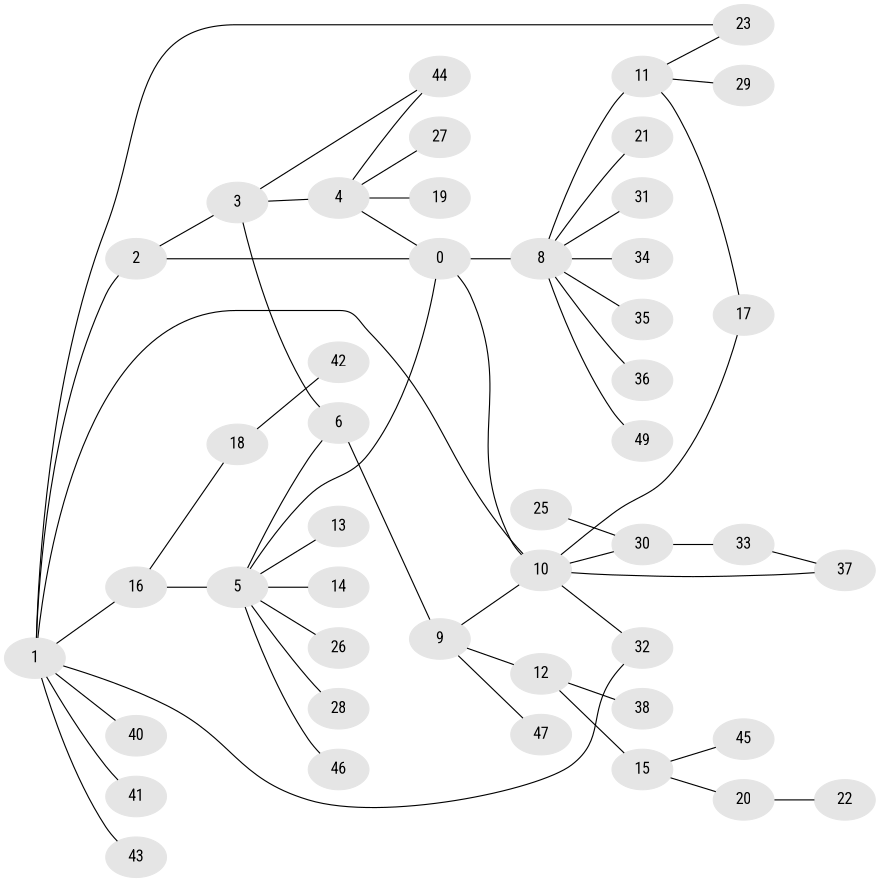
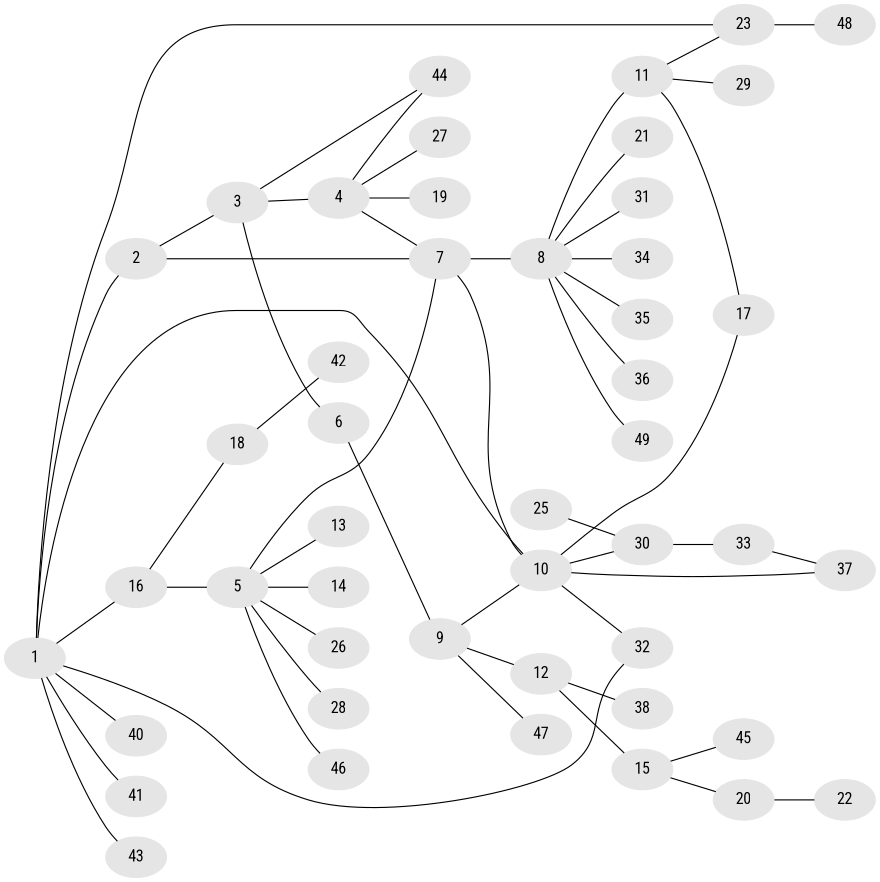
node "48": added
node "0": label "0" -> "7"
edge "6" -- "5": removed
